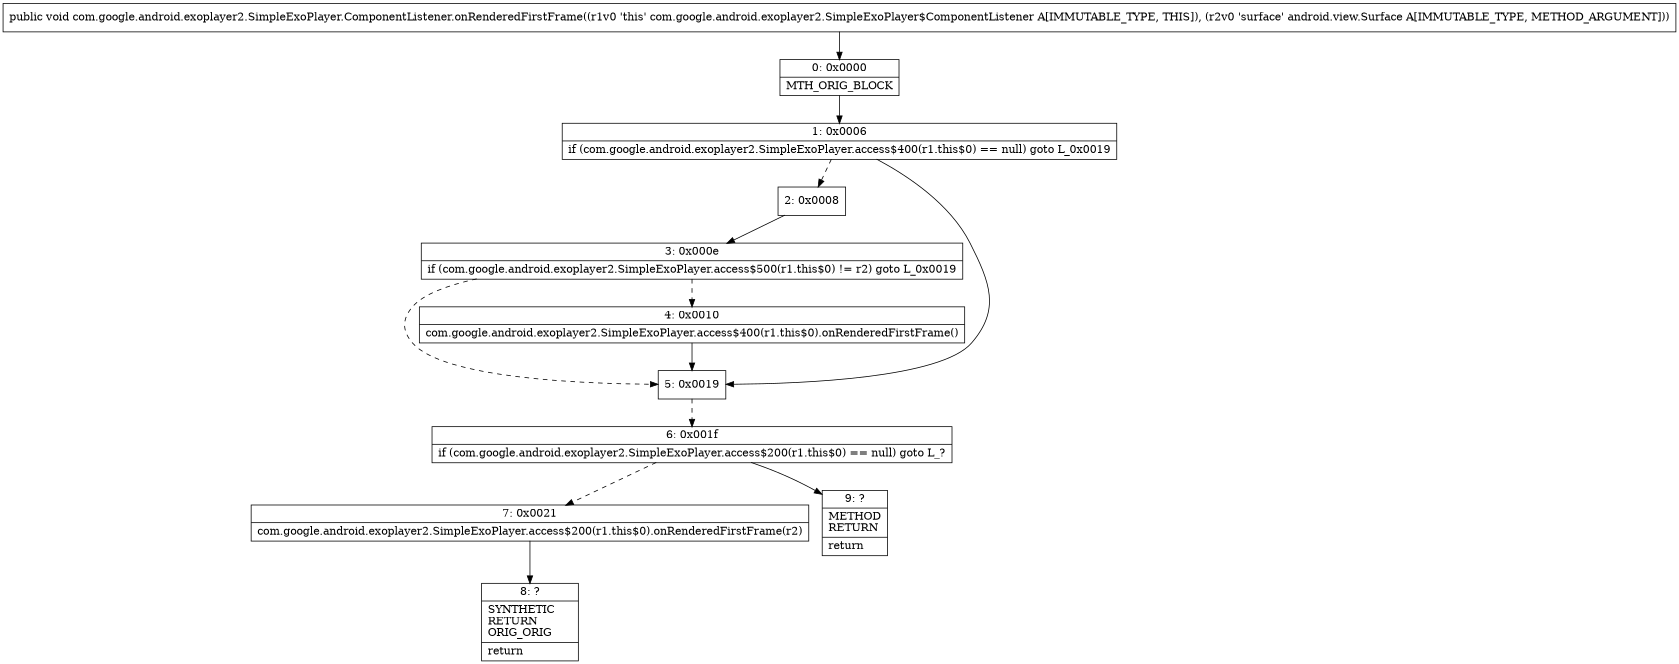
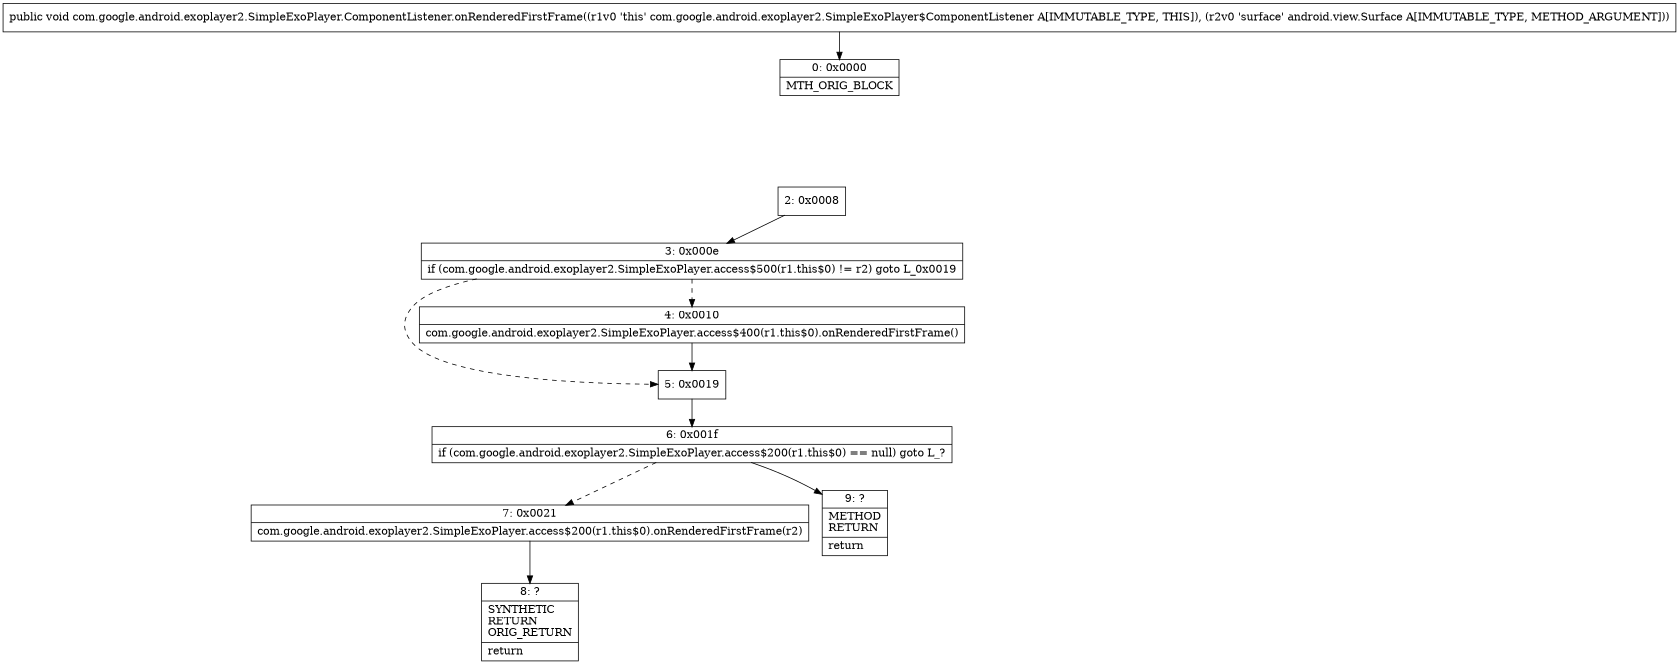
node "1: 0x0006": removed
edge "5: 0x0019" -> "6: 0x001f": style dashed -> solid
node "8: ?": text "ORIG_ORIG" -> "ORIG_RETURN"
